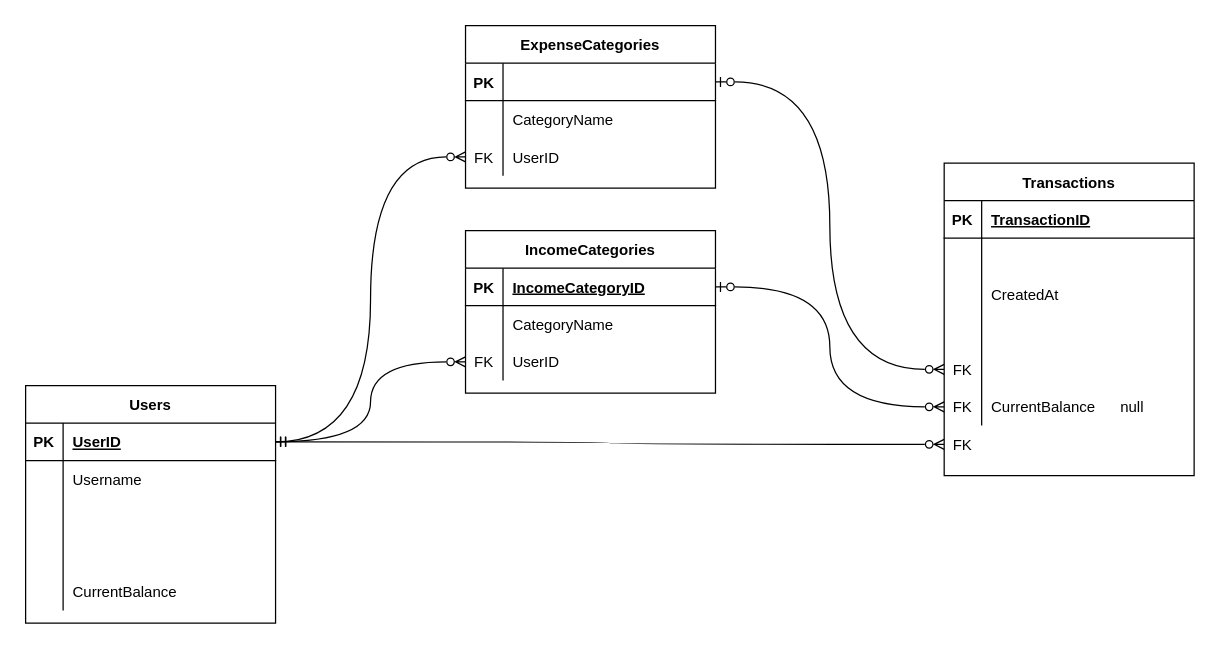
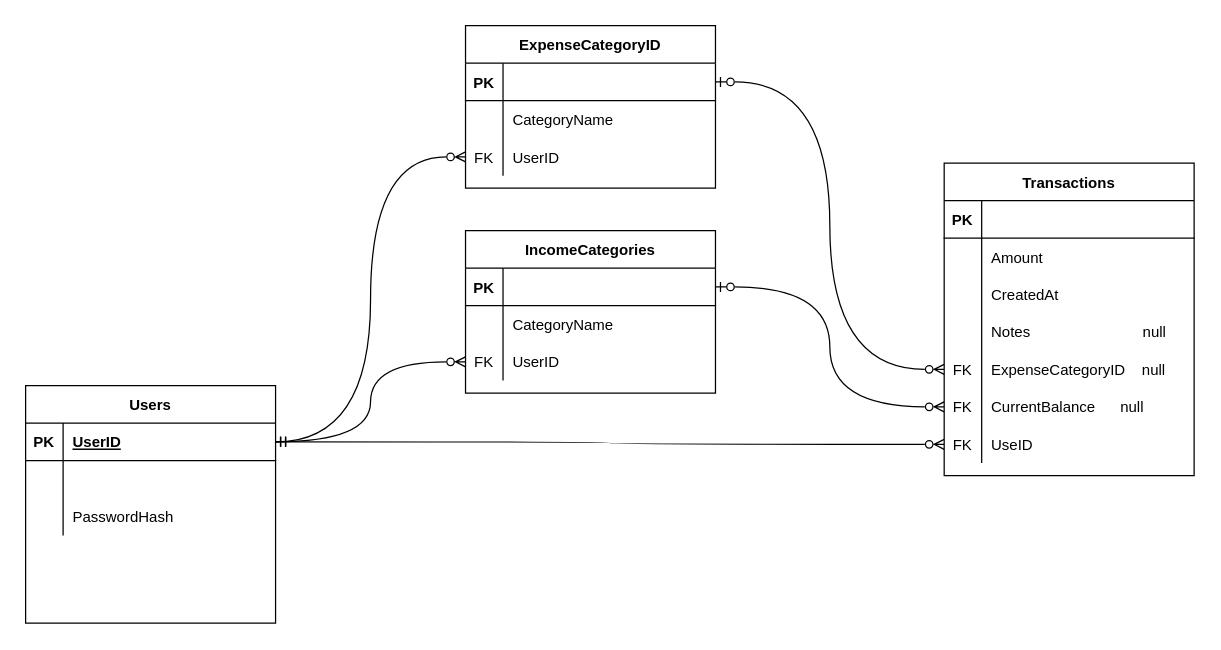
node "ExpenseCategories": label "ExpenseCategories" -> "ExpenseCategoryID"
node "TransactionID": removed
node "Amount": added
node "IncomeCategoryID": removed
node "Notes null": added
node "ExpenseCategoryID null": added
node "UseID": added
node "Username": removed
node "PasswordHash": added
node "CurrentBalance": removed
